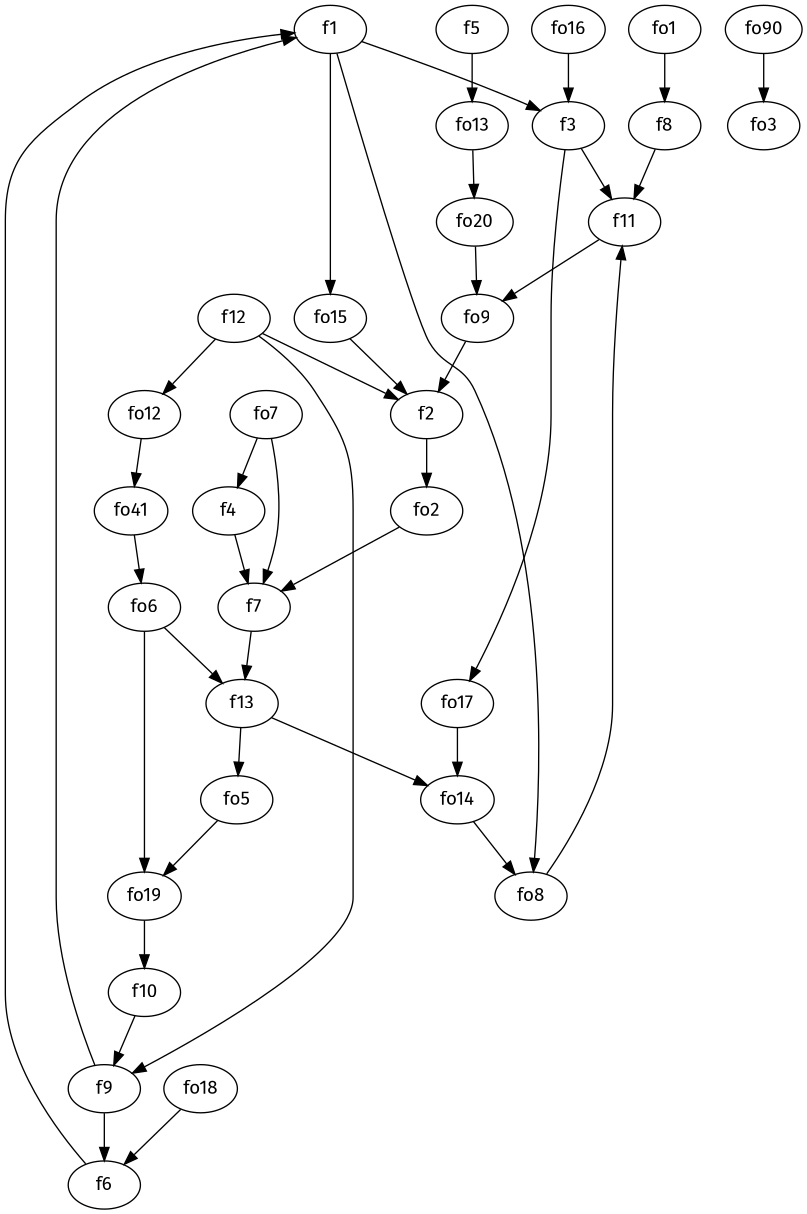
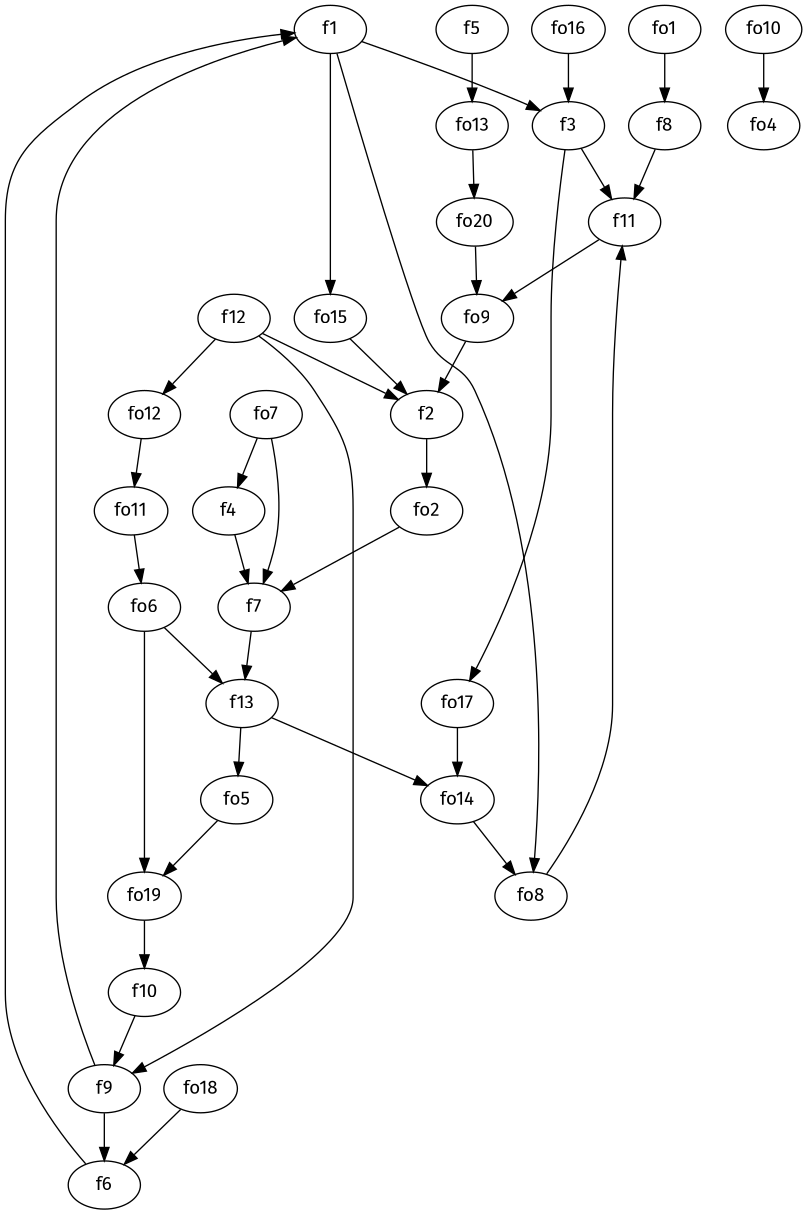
node "fo90": label "fo90" -> "fo10"
node "fo3": label "fo3" -> "fo4"
node "fo41": label "fo41" -> "fo11"
